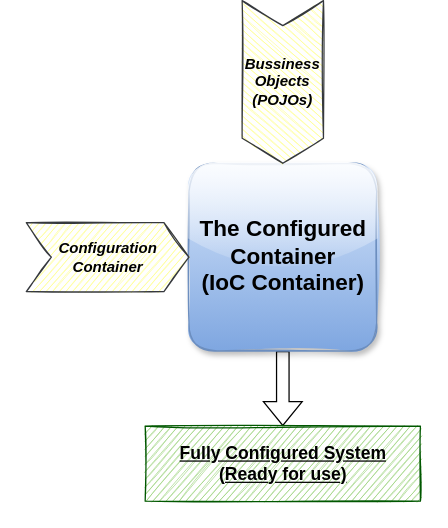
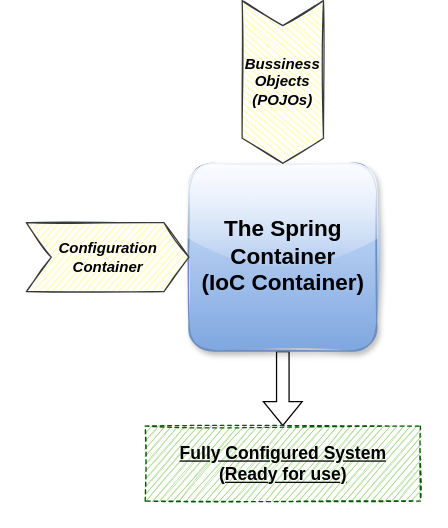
node "The Configured Container(IoC Container)": label "The Configured Container(IoC Container)" -> "The Spring Container(IoC Container)"
node "Fully Configured System(Ready for use)": style solid -> dashed
